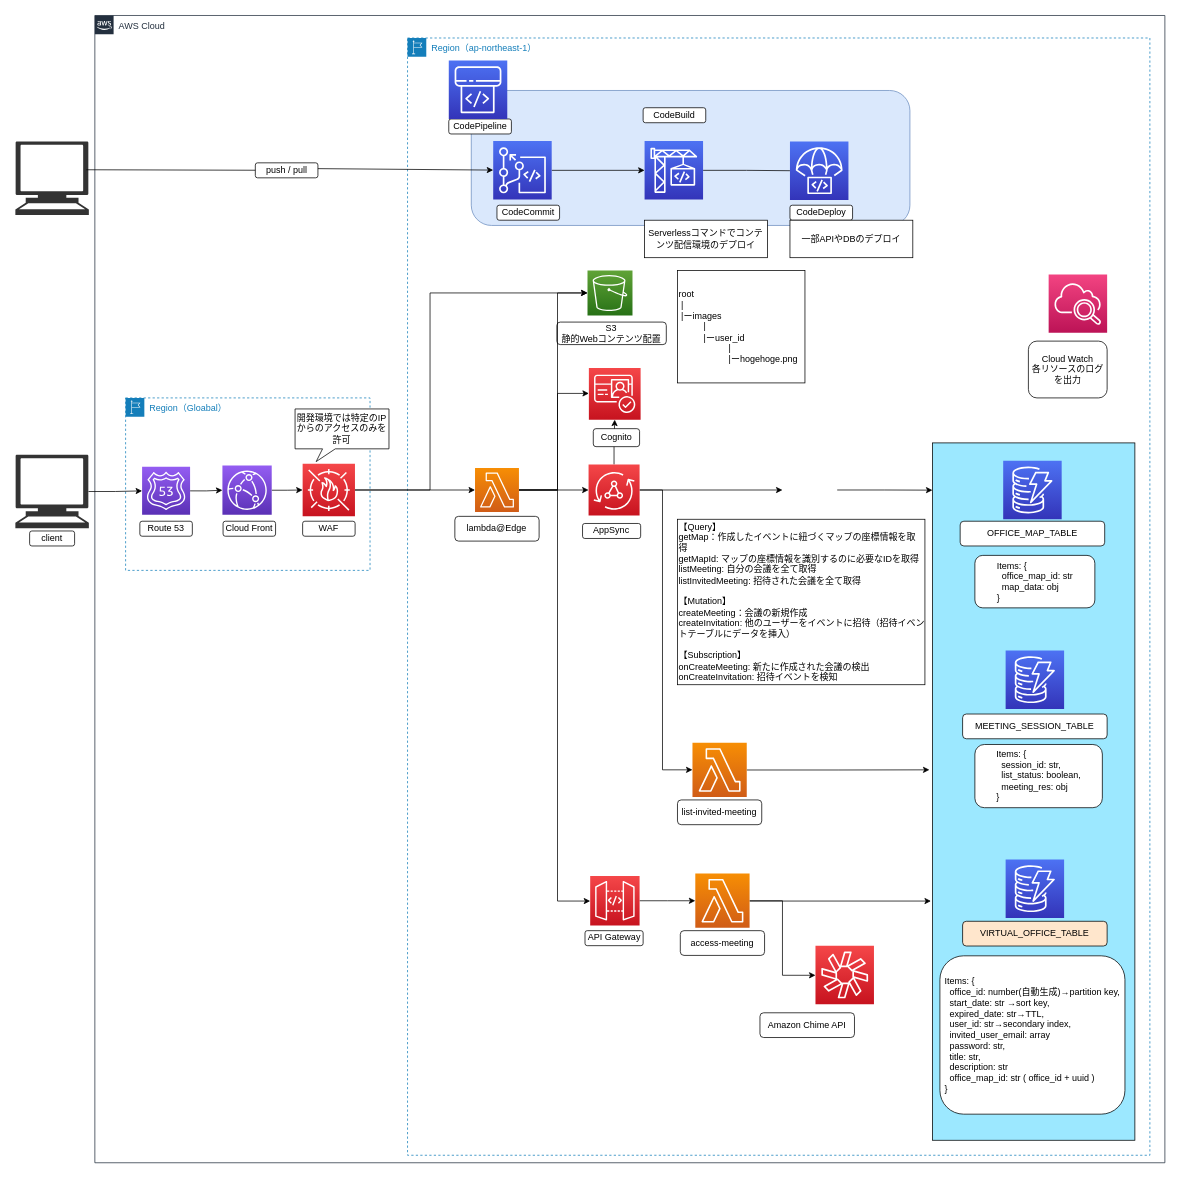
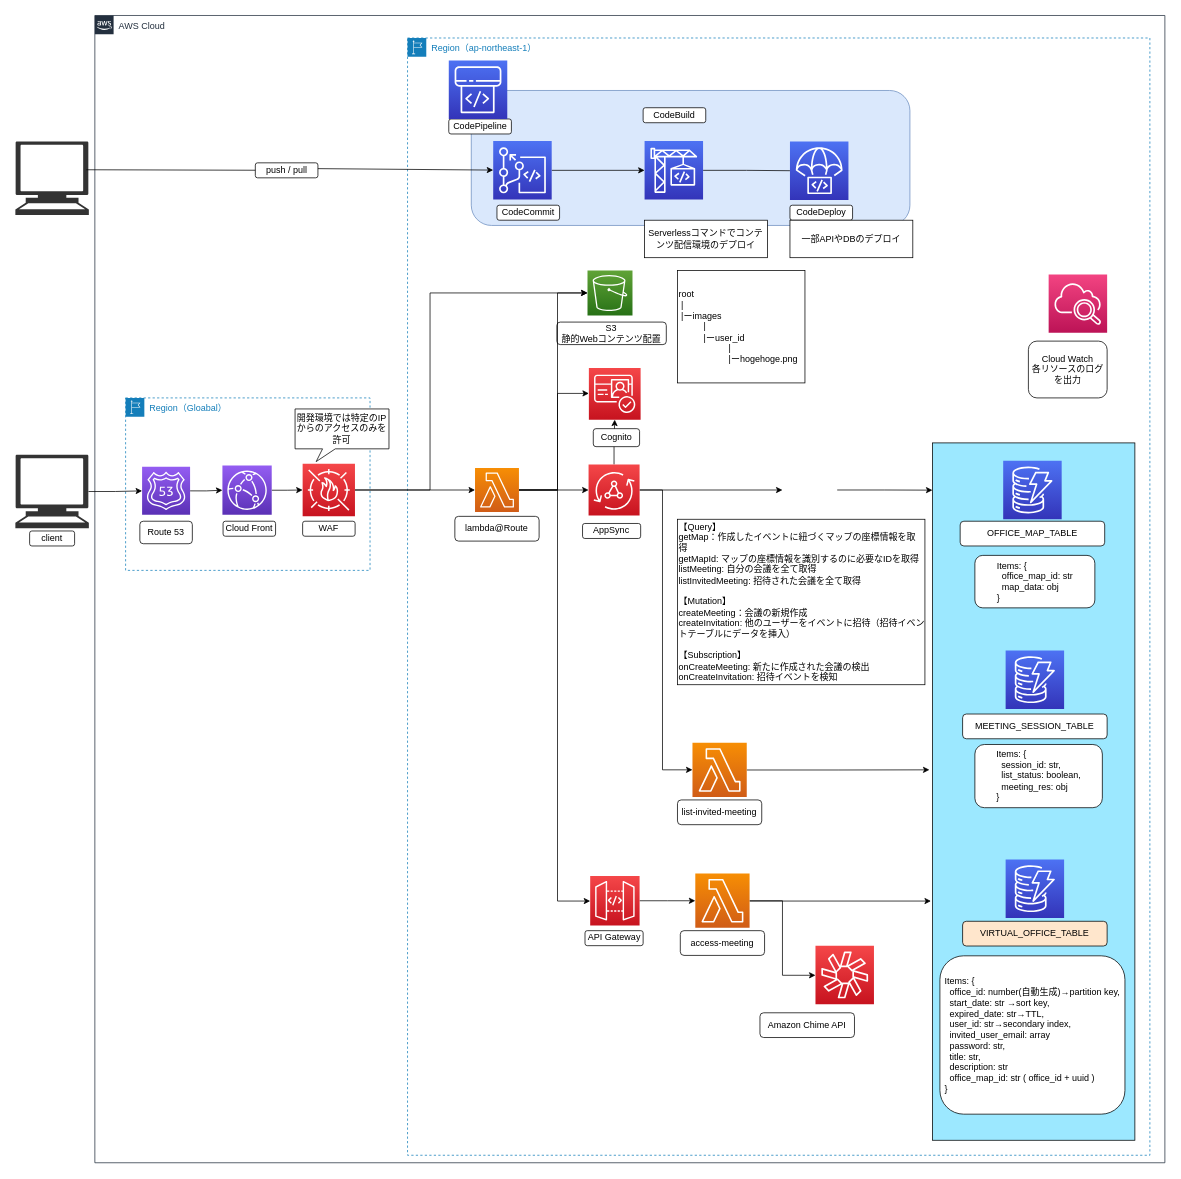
node "lambda@Edge": label "lambda@Edge" -> "lambda@Route"
node "Route 53": size 53x15 -> 53x23
